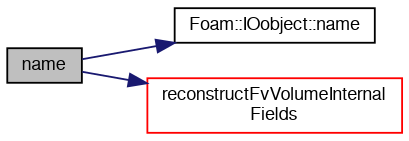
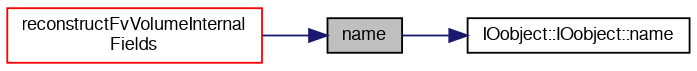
node "Foam::IOobject::name": label "Foam::IOobject::name" -> "IOobject::IOobject::name"
edge "name" -> "reconstructFvVolumeInternal Fields": reversed
